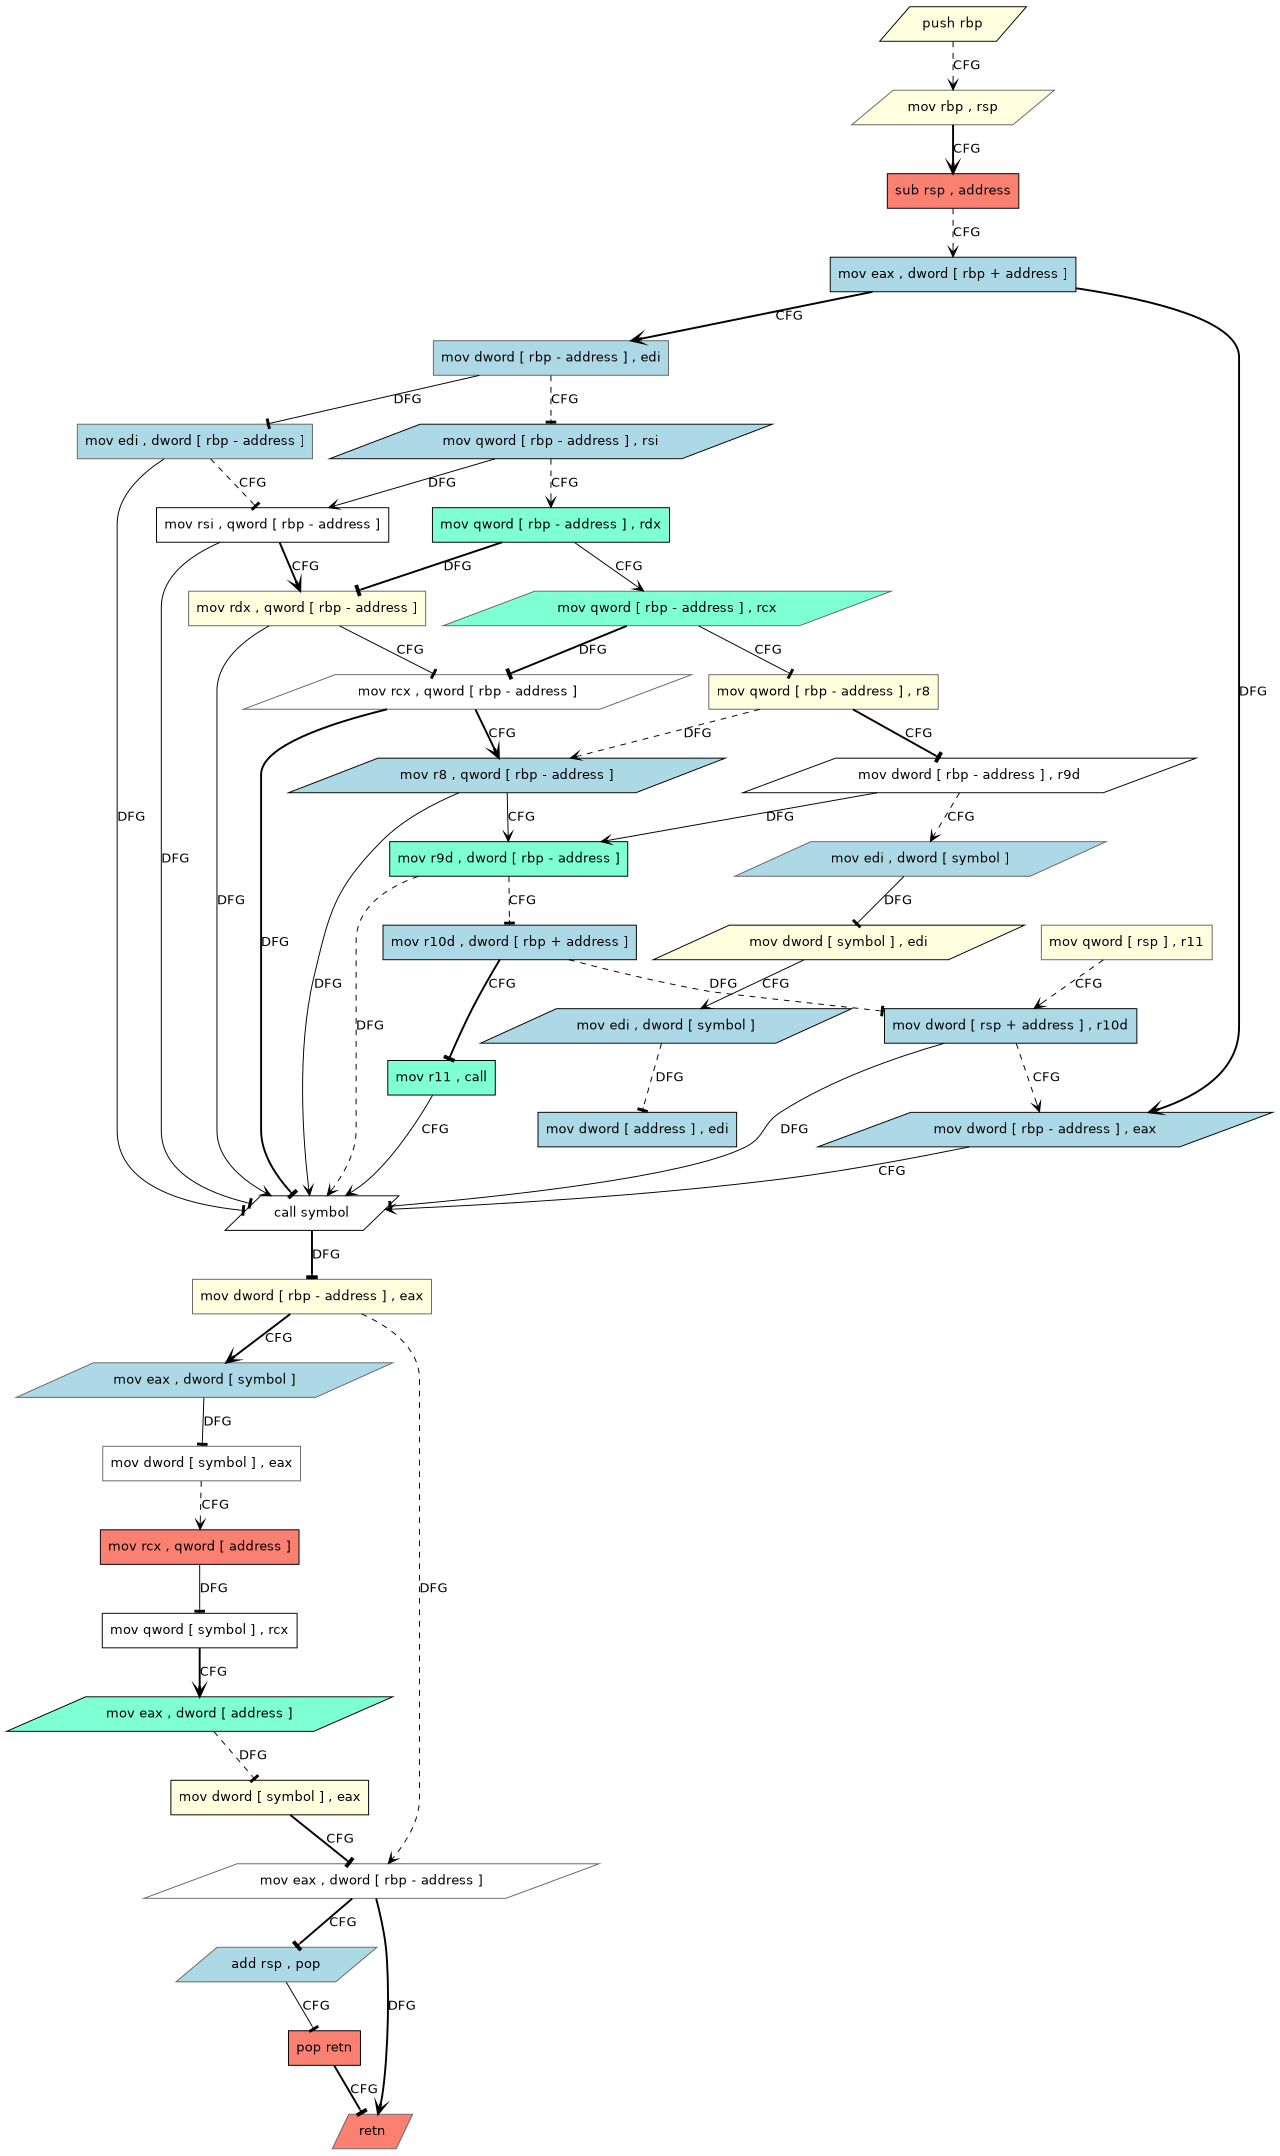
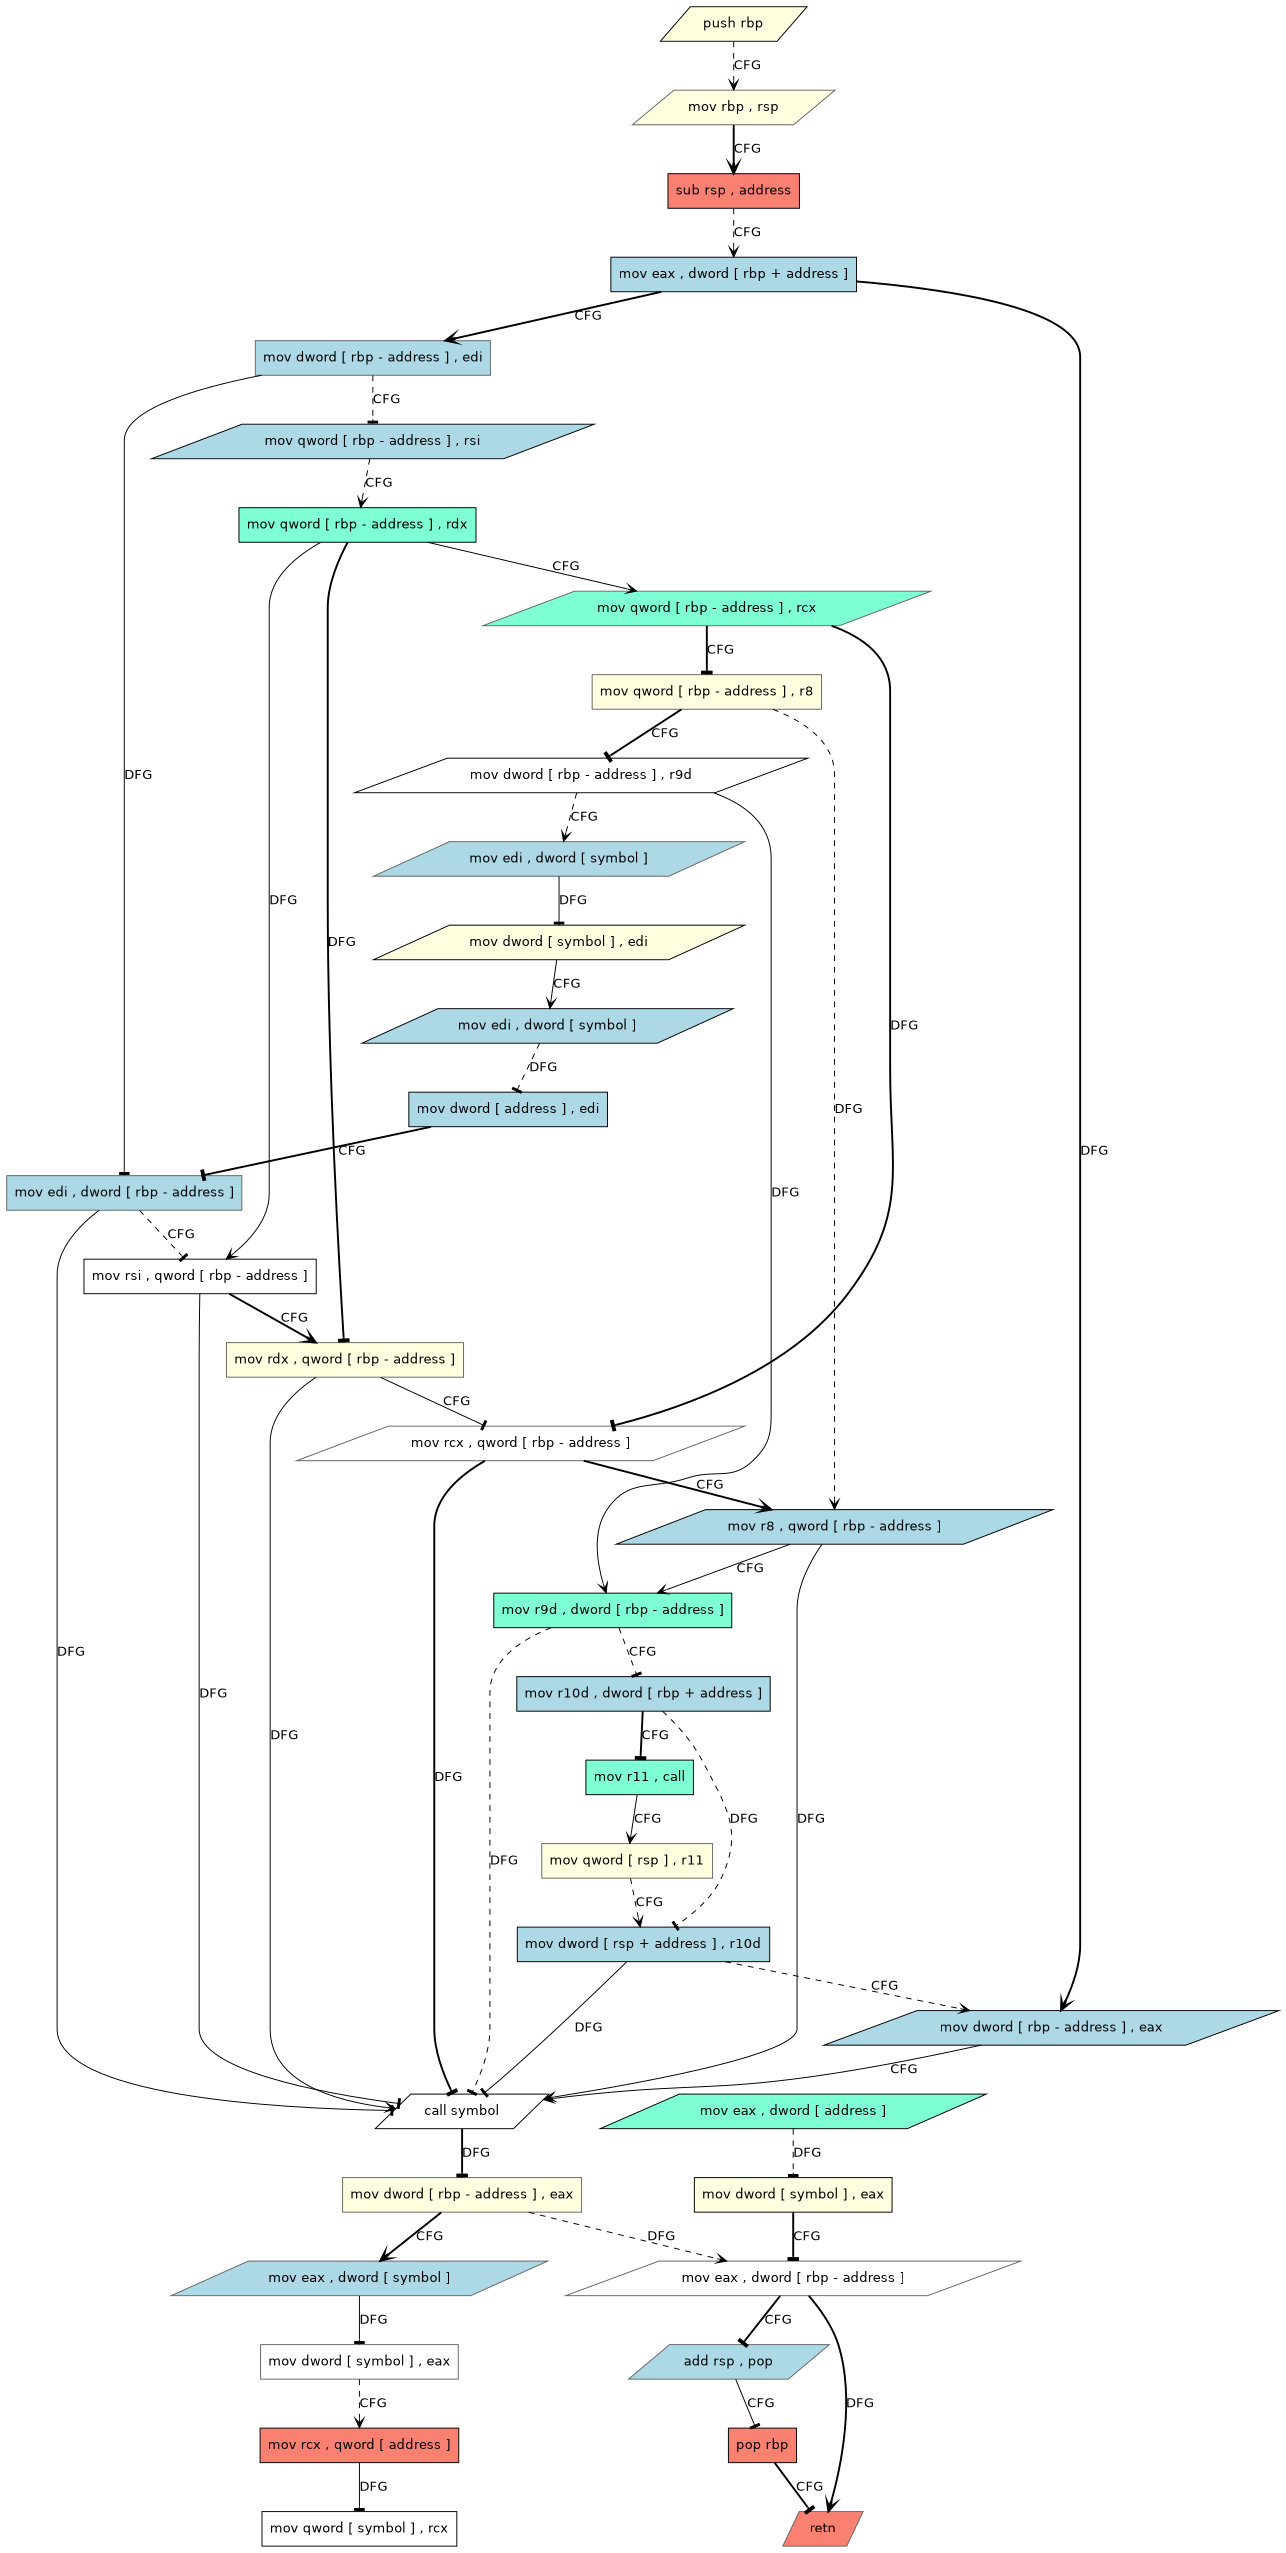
edge "mov qword [ rbp - address ] , rsi" -> "mov rsi , qword [ rbp - address ]": now "mov qword [ rbp - address ] , rdx" -> "mov rsi , qword [ rbp - address ]"
edge "mov qword [ rbp - address ] , rcx" -> "mov qword [ rbp - address ] , r8": style solid -> bold
edge "mov r9d , dword [ rbp - address ]" -> "call symbol": arrowhead vee -> tee
edge "mov r11 , call" -> "call symbol": now "mov r11 , call" -> "mov qword [ rsp ] , r11"
edge "mov dword [ address ] , edi" -> "mov edi , dword [ rbp - address ]": added, label "CFG"
edge "mov qword [ symbol ] , rcx" -> "mov eax , dword [ address ]": removed, label "CFG"
node "pop retn": label "pop retn" -> "pop rbp"
